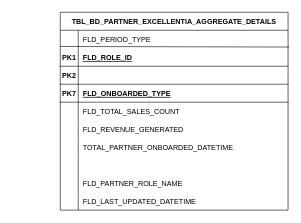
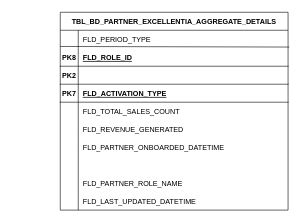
node "PK1": label "PK1" -> "PK8"
node "FLD_ONBOARDED_TYPE": label "FLD_ONBOARDED_TYPE" -> "FLD_ACTIVATION_TYPE"
node "TOTAL_PARTNER_ONBOARDED_DATETIME": label "TOTAL_PARTNER_ONBOARDED_DATETIME" -> "FLD_PARTNER_ONBOARDED_DATETIME"
